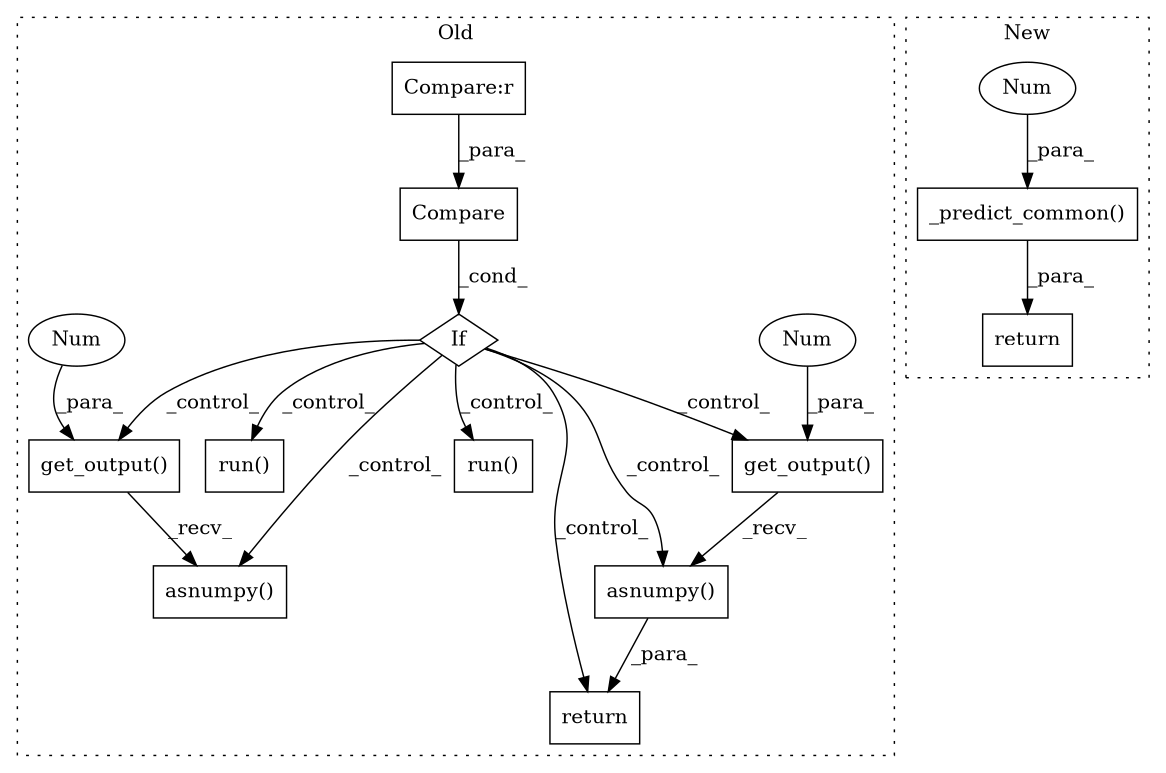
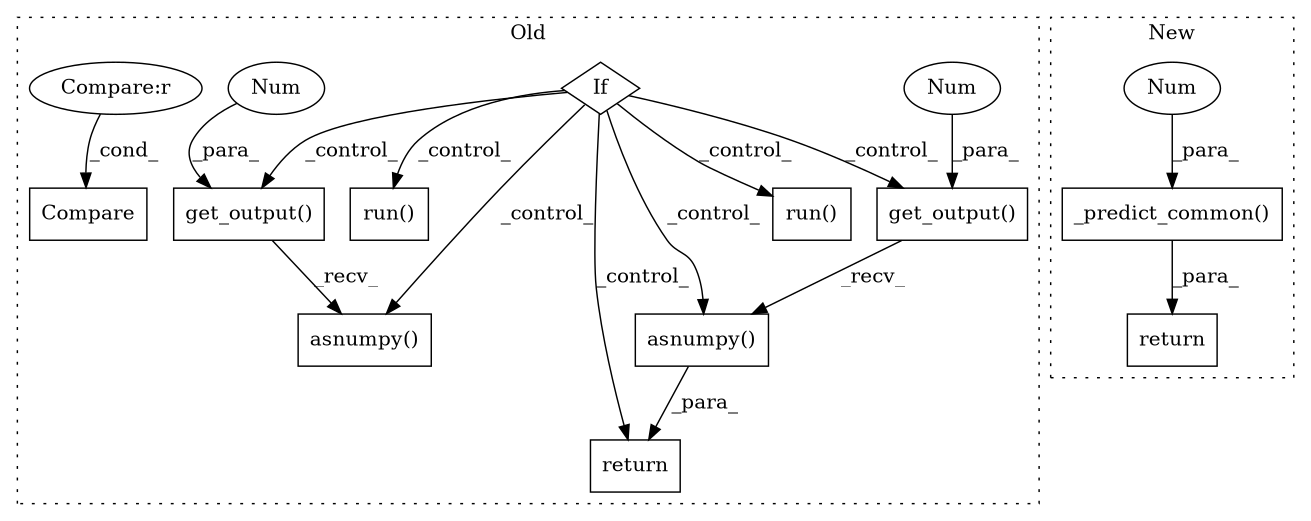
node "Compare:r": shape box -> ellipse
edge "Compare:r" -> "Compare": label "_para_" -> "_cond_"
edge "Compare" -> "If": removed, label "_cond_"
